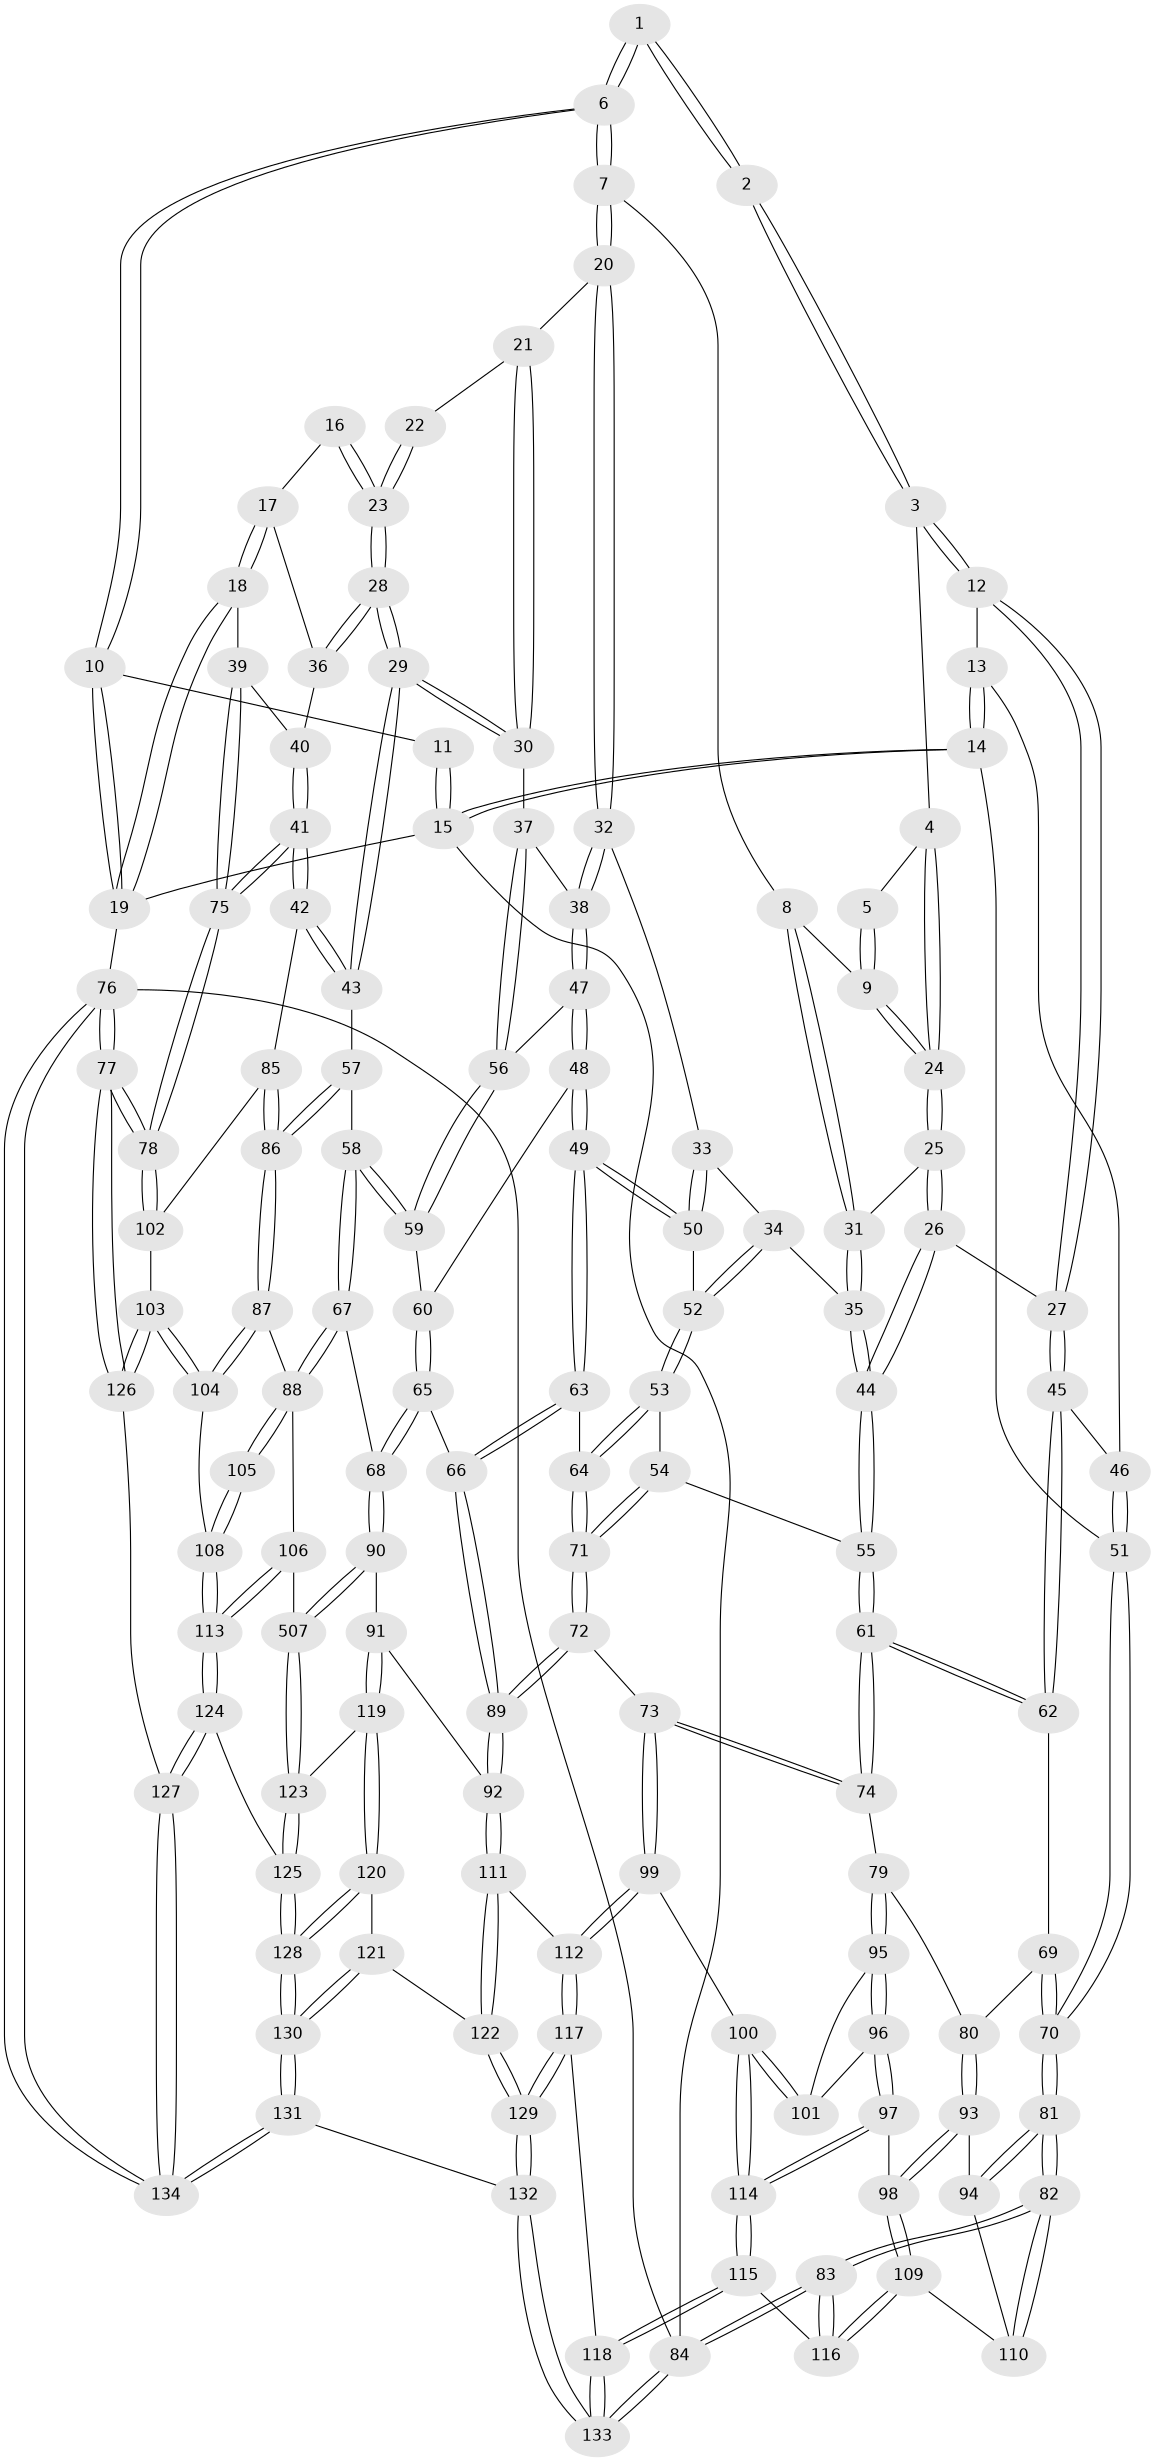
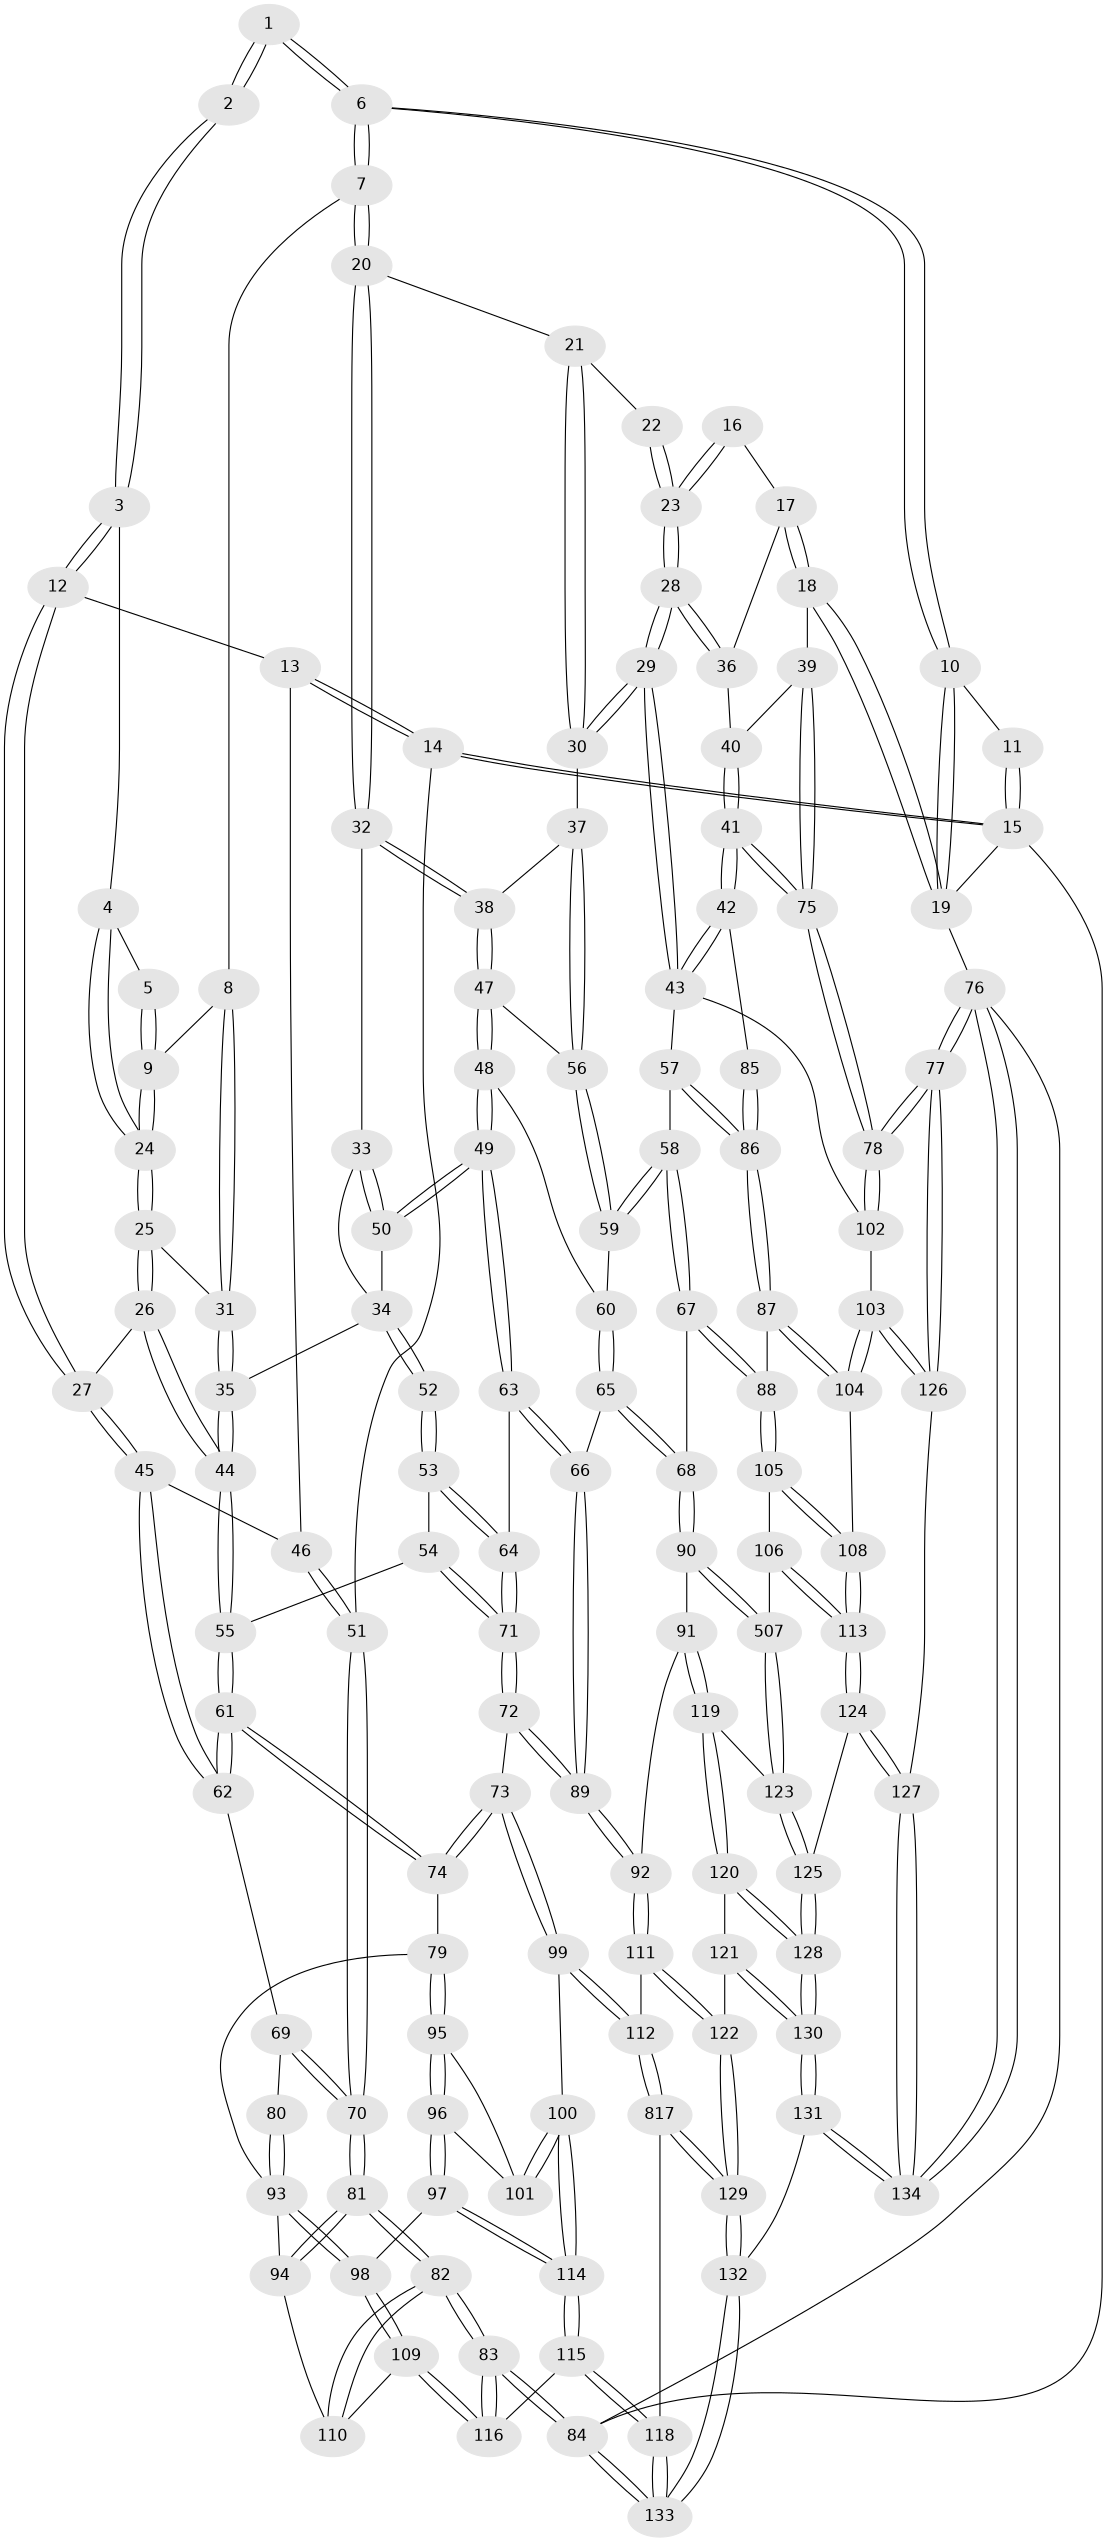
edge "85" -- "102": now "43" -- "102"
edge "50" -- "52": now "50" -- "34"
edge "88" -- "106": now "105" -- "106"
edge "79" -- "80": now "79" -- "93"
node "117": label "117" -> "817"
